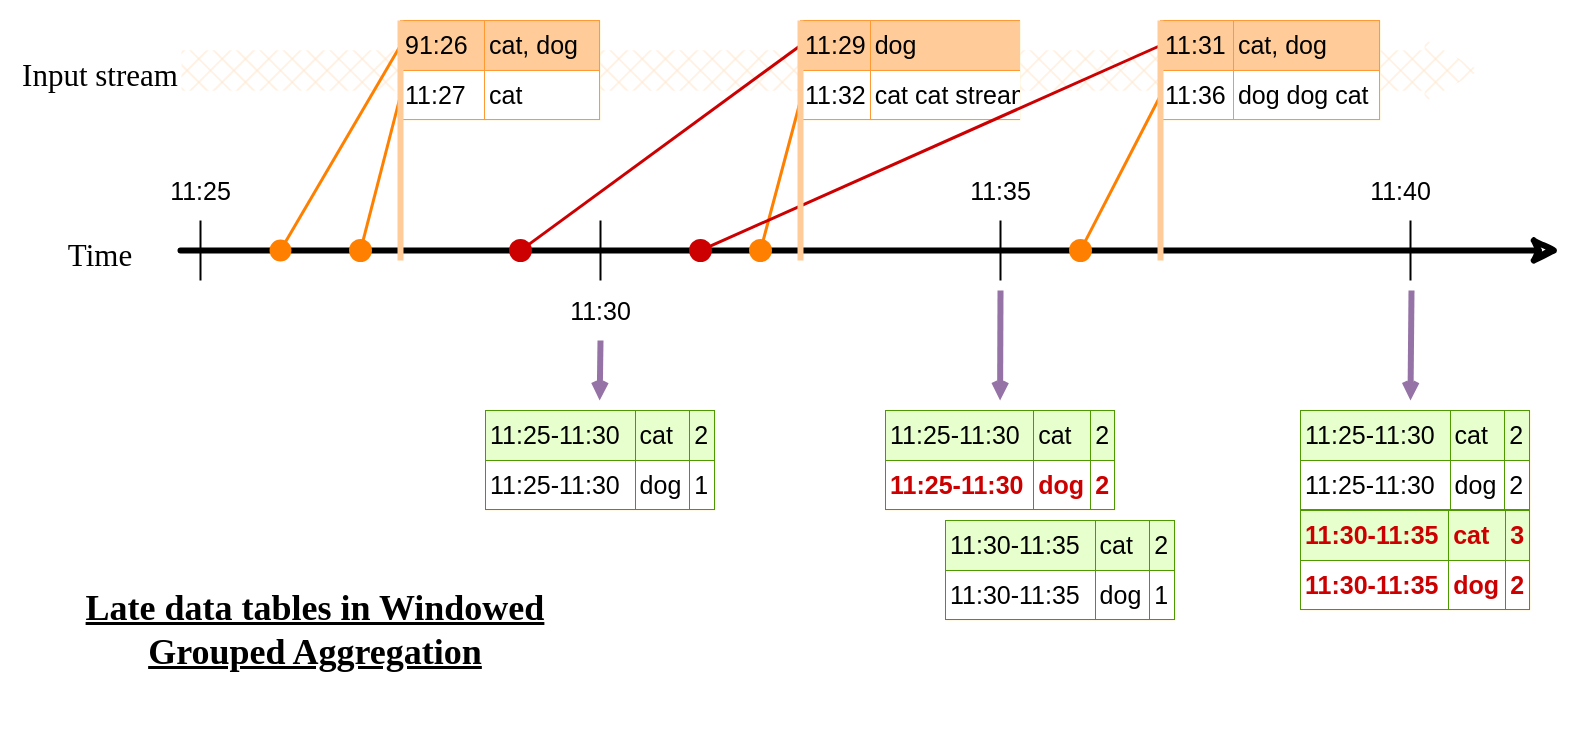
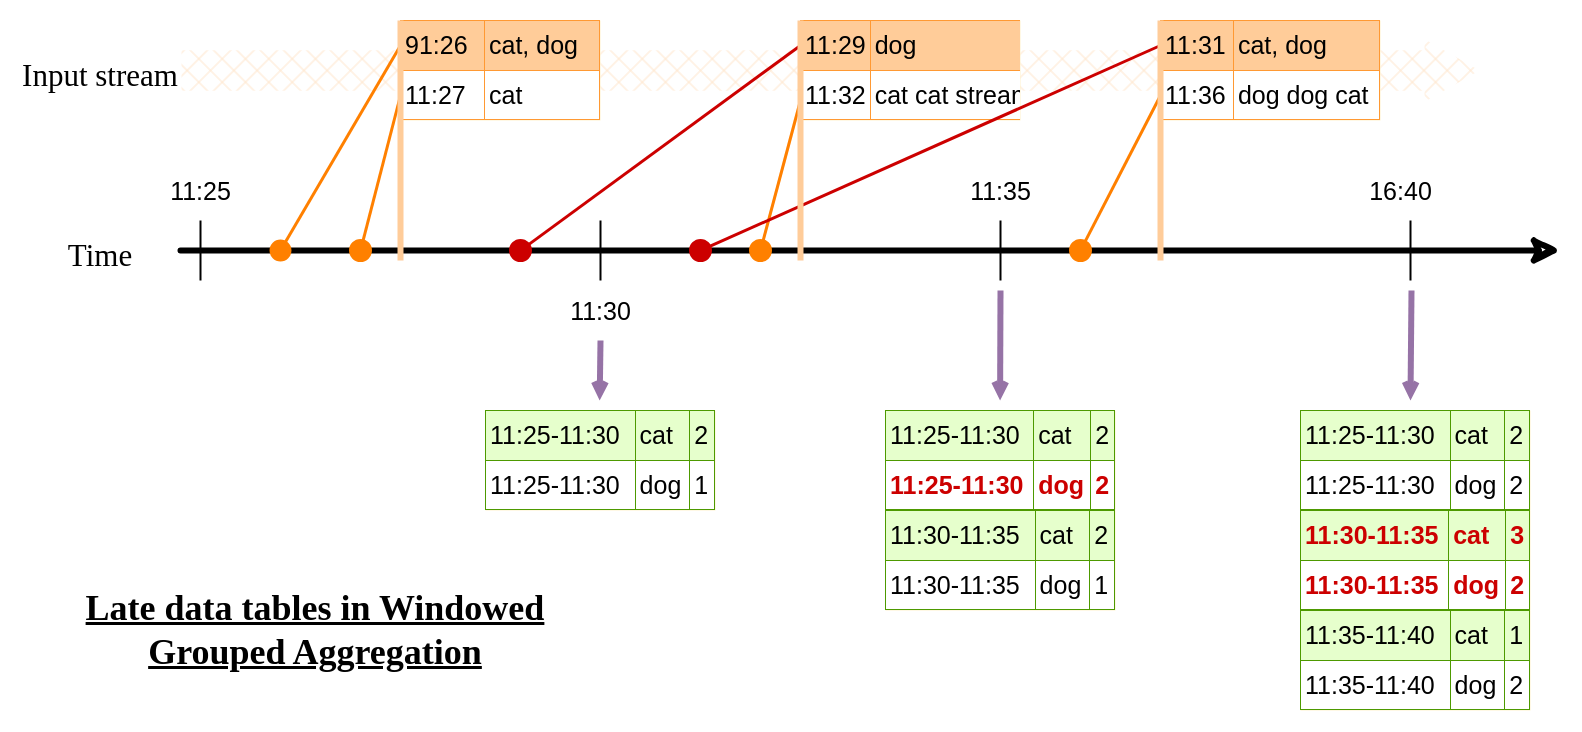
node "11:40": label "11:40" -> "16:40"
node "11:30-11:35 cat 2 11:30-11:35 dog 1": moved (1061, 571) -> (1001, 561)
node "11:35-11:40 cat 1 11:35-11:40 dog 2": added
